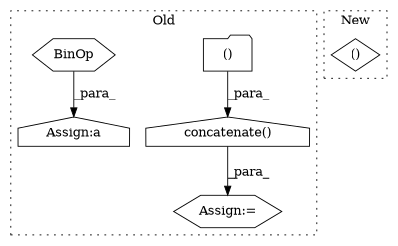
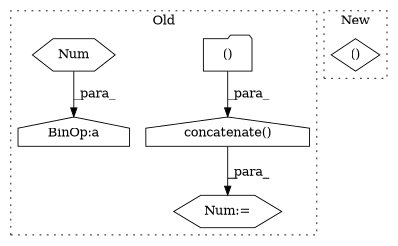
node "BinOp": label "BinOp" -> "Num"
node "Assign:a": label "Assign:a" -> "BinOp:a"
node "Assign:=": label "Assign:=" -> "Num:="
